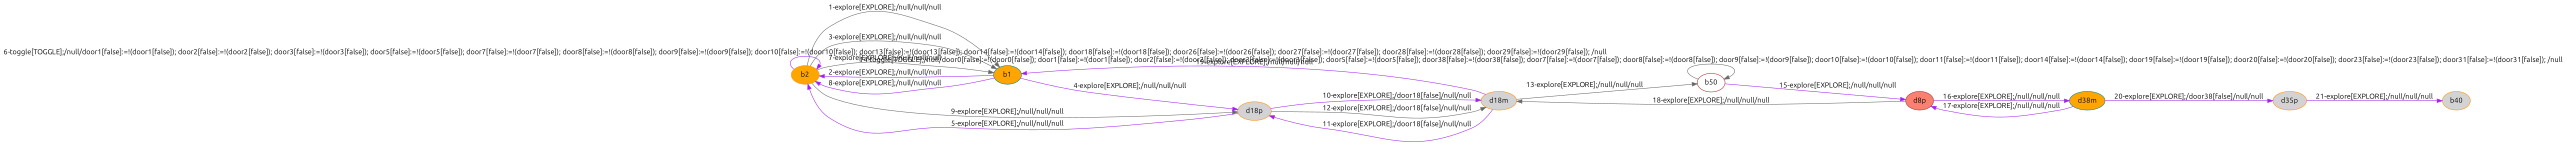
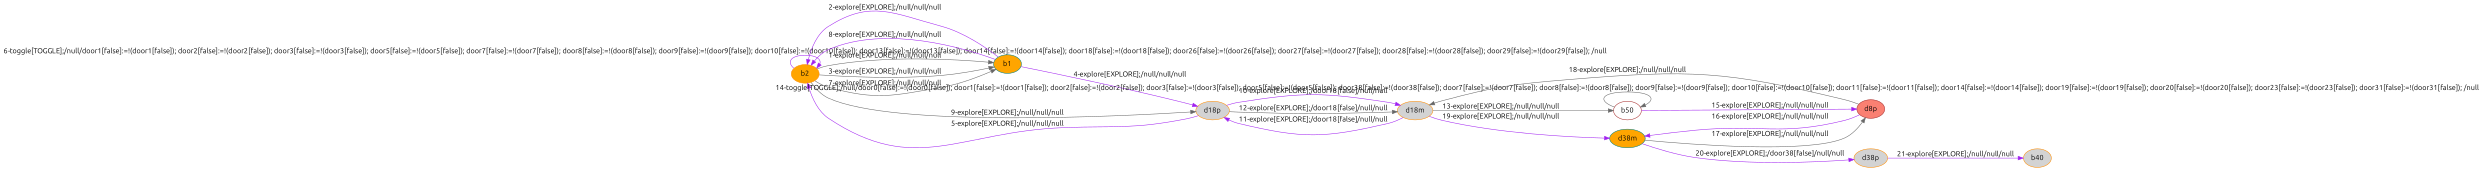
edge "d18m" -> "b1": now "d18m" -> "d38m"
node "d35p": label "d35p" -> "d38p"
edge "d38m" -> "d8p": color purple -> gray40
